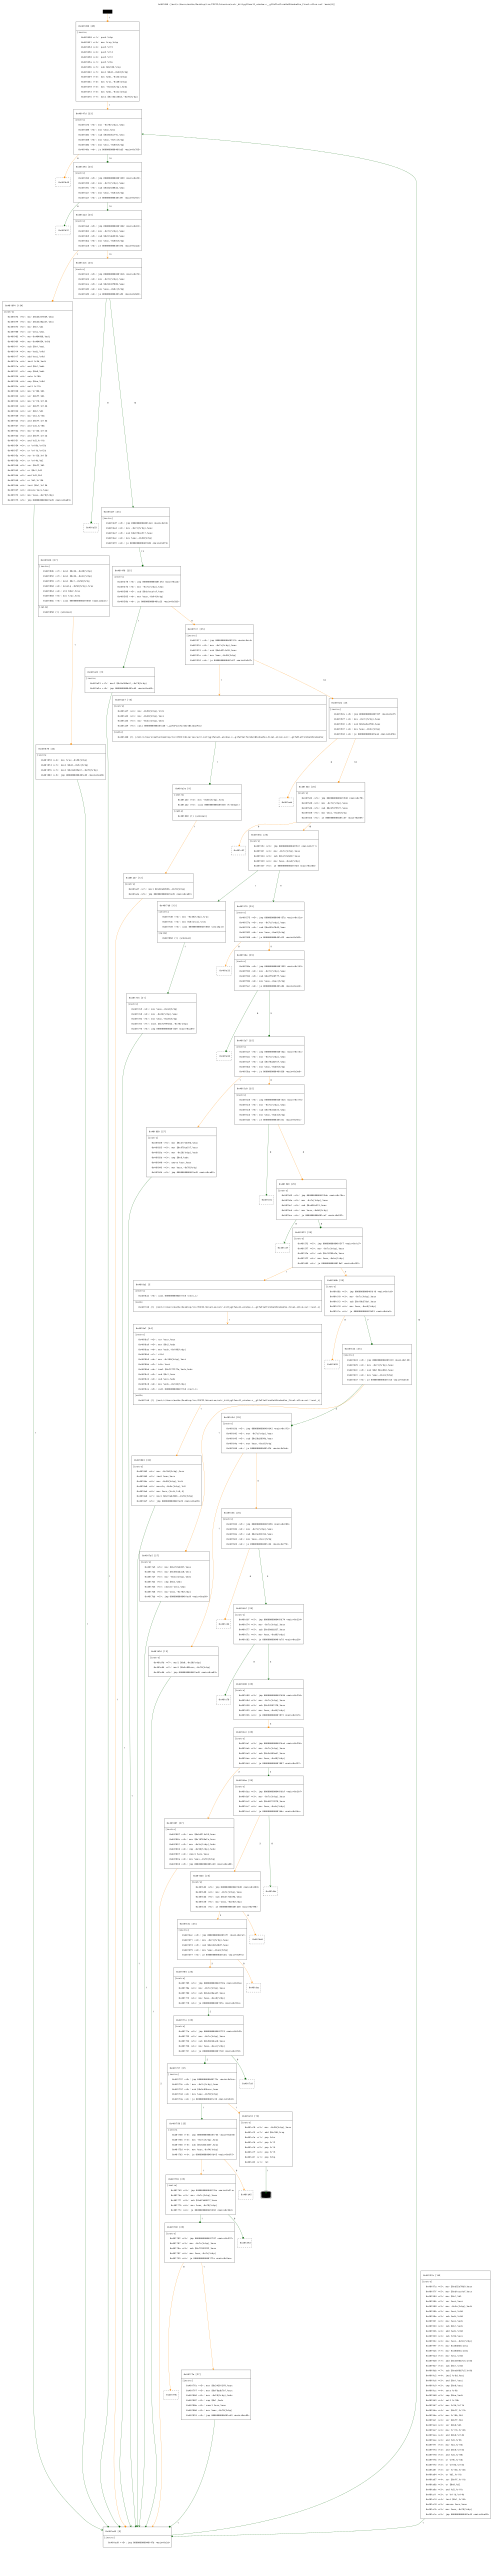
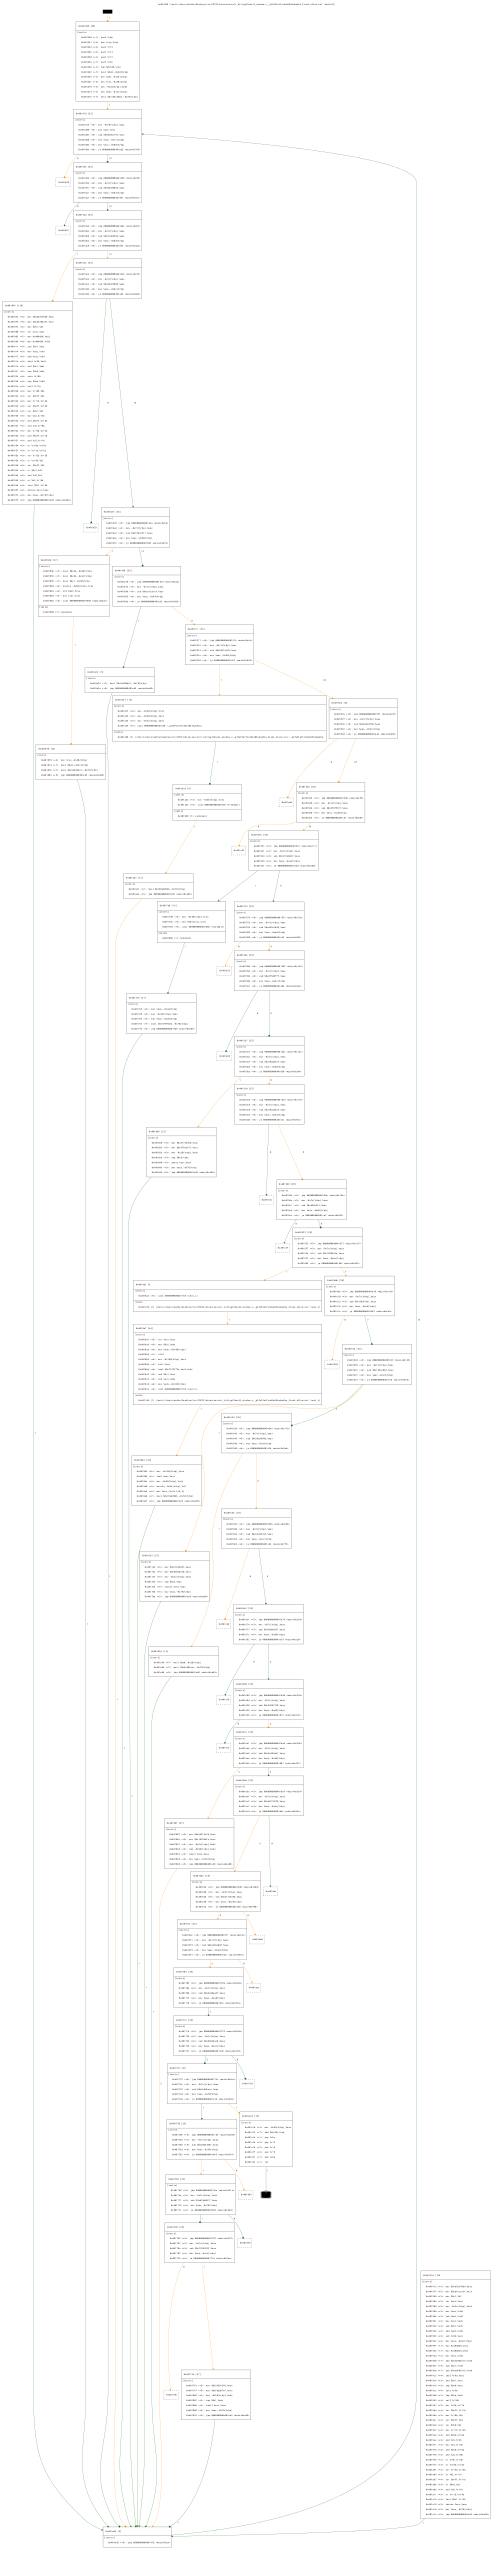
edge "0x4014df [25]" -> "0x40184b [37]": added, label "1"
node "0x401815": added
